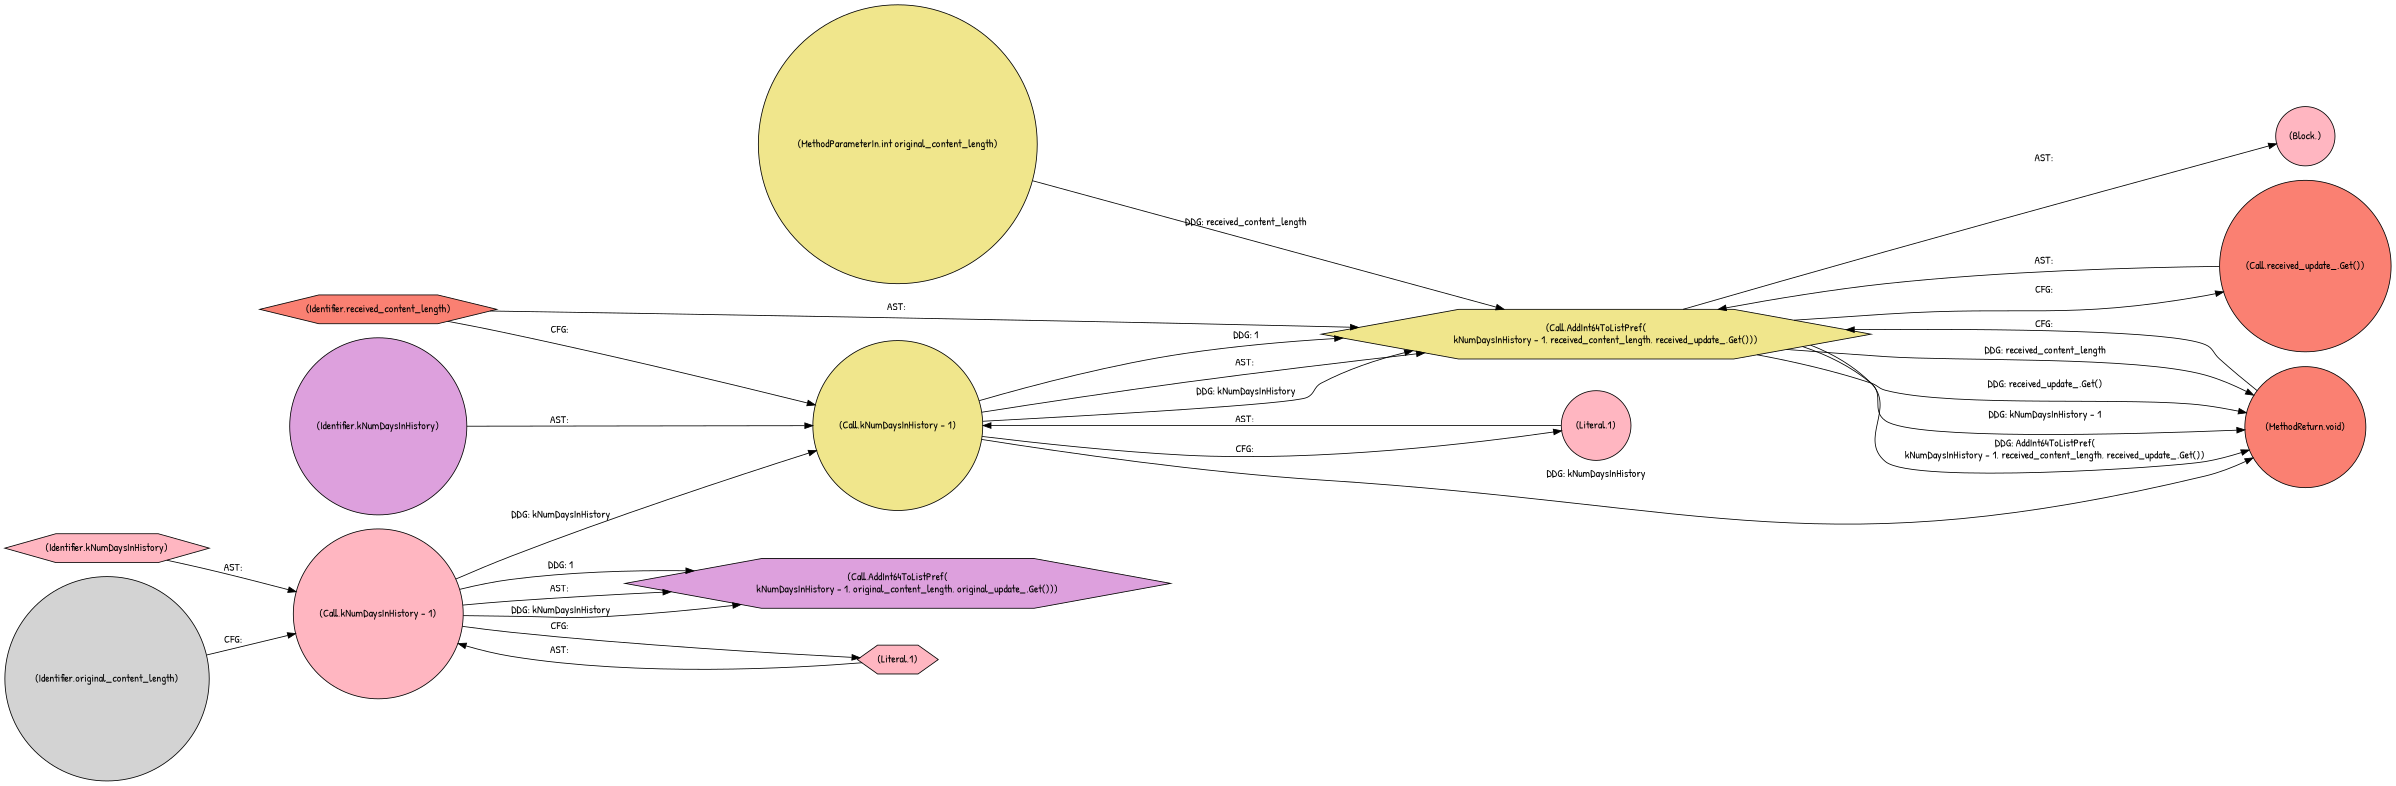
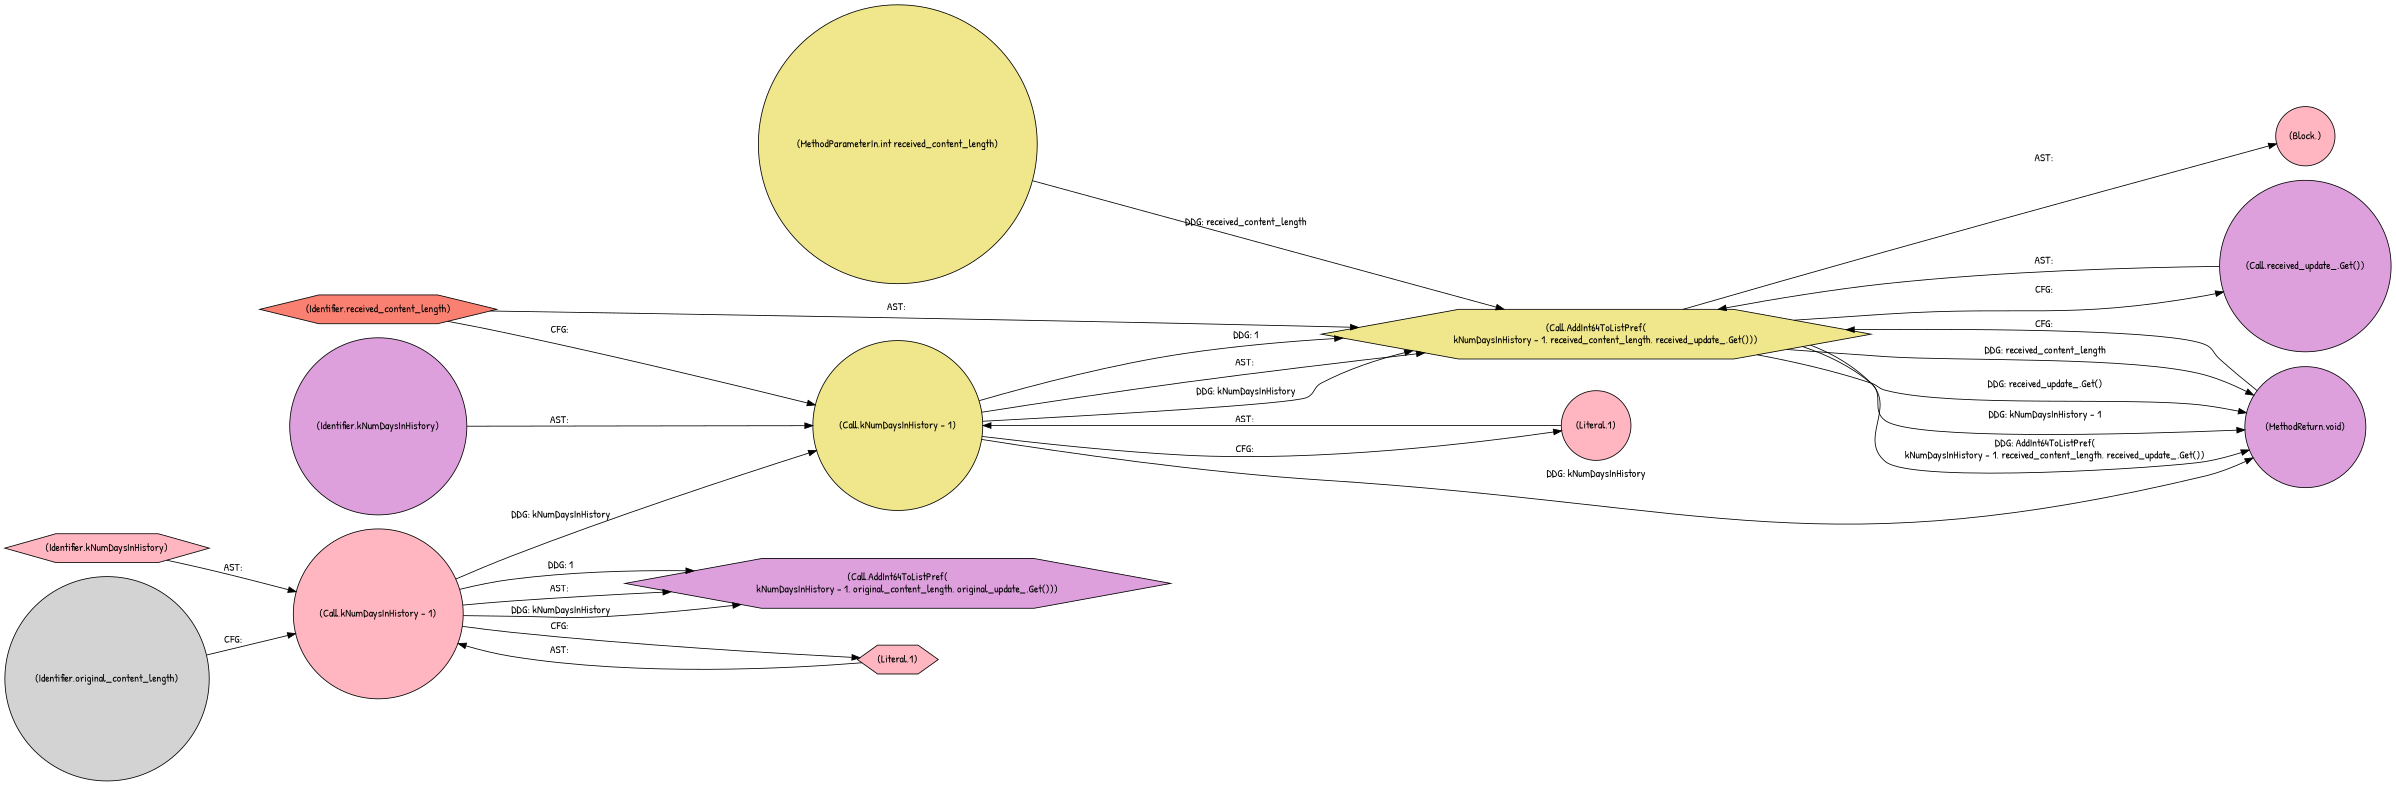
node "(MethodParameterIn,int original_content_length)": label "(MethodParameterIn,int original_content_length)" -> "(MethodParameterIn,int received_content_length)"
node "(Call,received_update_.Get())": fillcolor salmon -> plum
node "(MethodReturn,void)": fillcolor salmon -> plum
